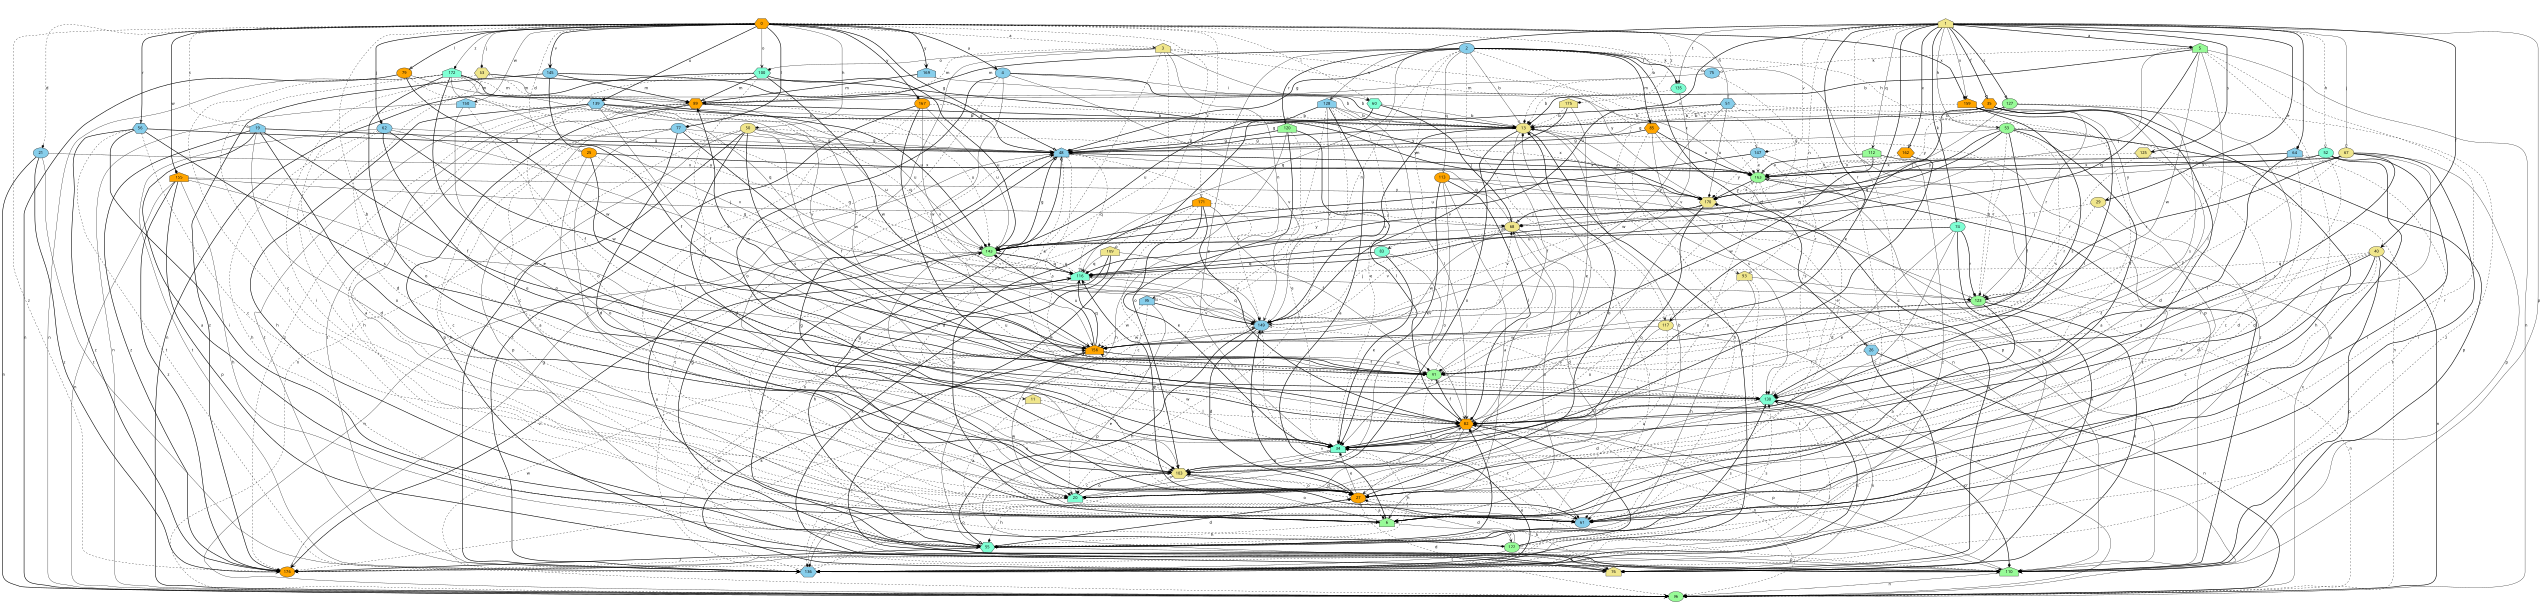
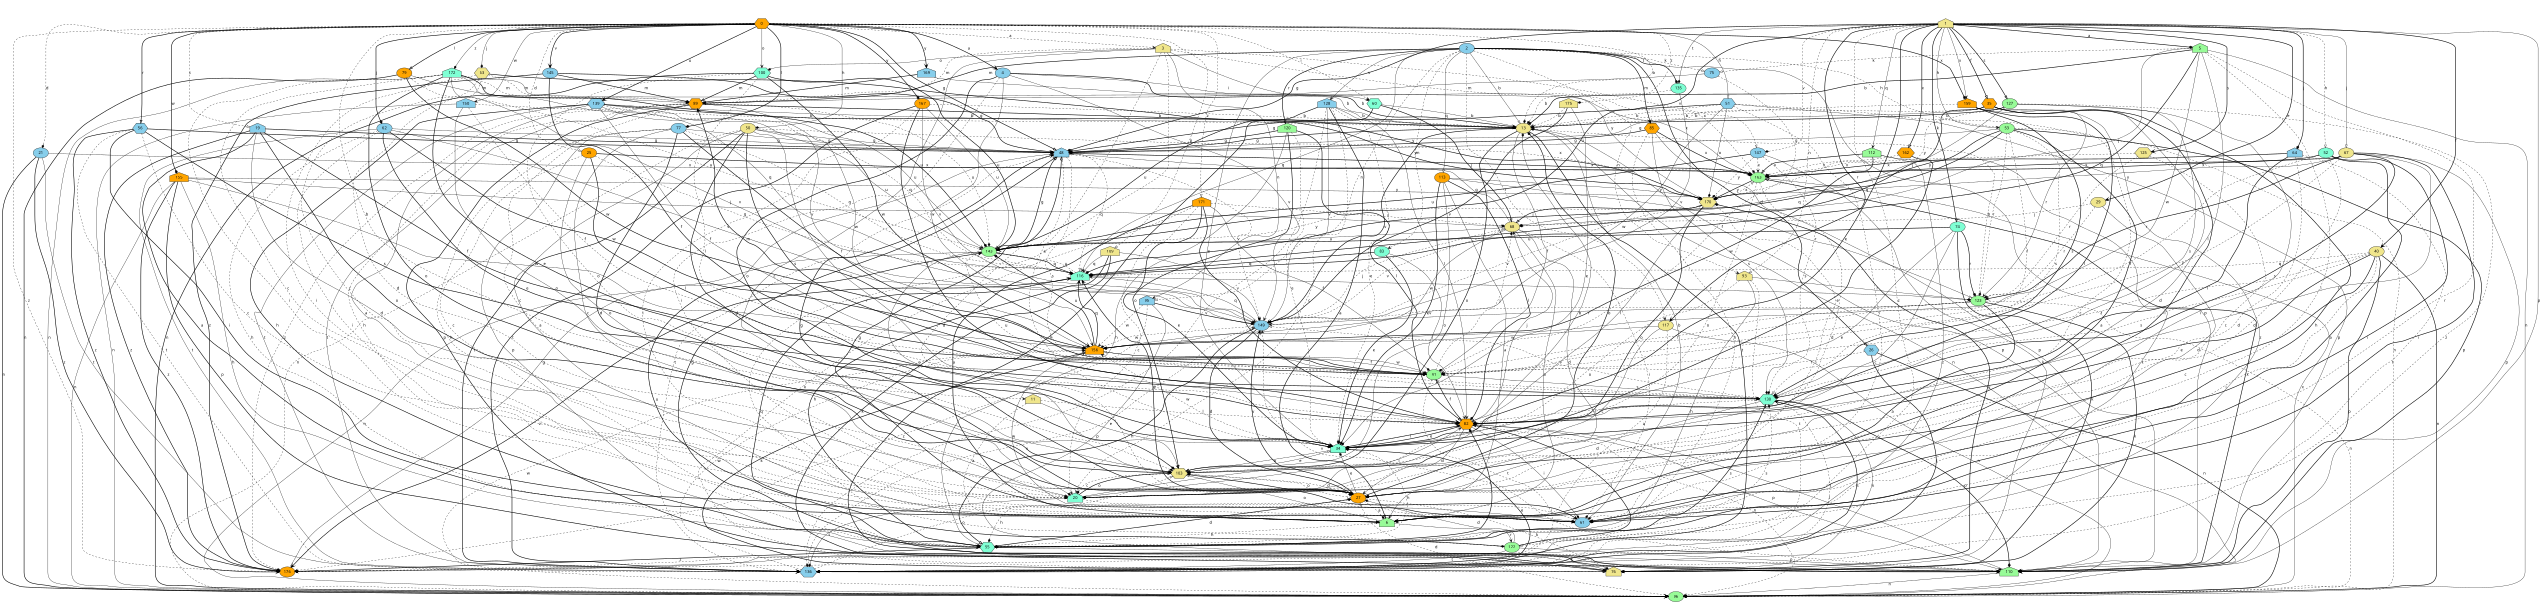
edge "51" -> "110": added, label "p"
edge "53" -> "41": style bold -> dashed
